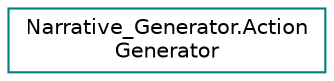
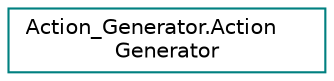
node "Narrative_Generator.Action Generator": label "Narrative_Generator.Action Generator" -> "Action_Generator.Action Generator"
